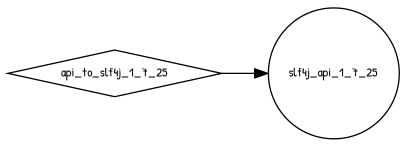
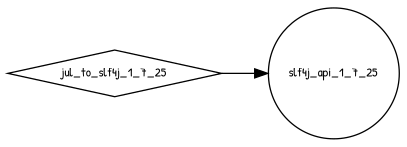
node "api_to_slf4j_1_7_25": label "api_to_slf4j_1_7_25" -> "jul_to_slf4j_1_7_25"
